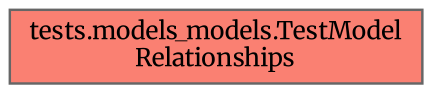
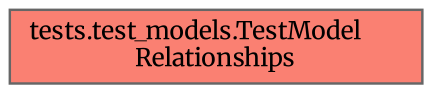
node "tests.models_models.TestModel Relationships": label "tests.models_models.TestModel Relationships" -> "tests.test_models.TestModel Relationships"
